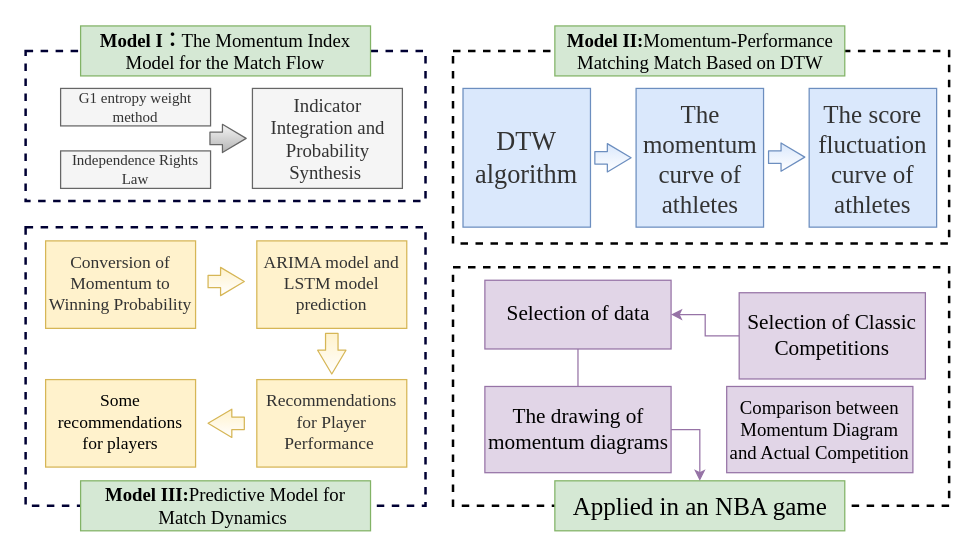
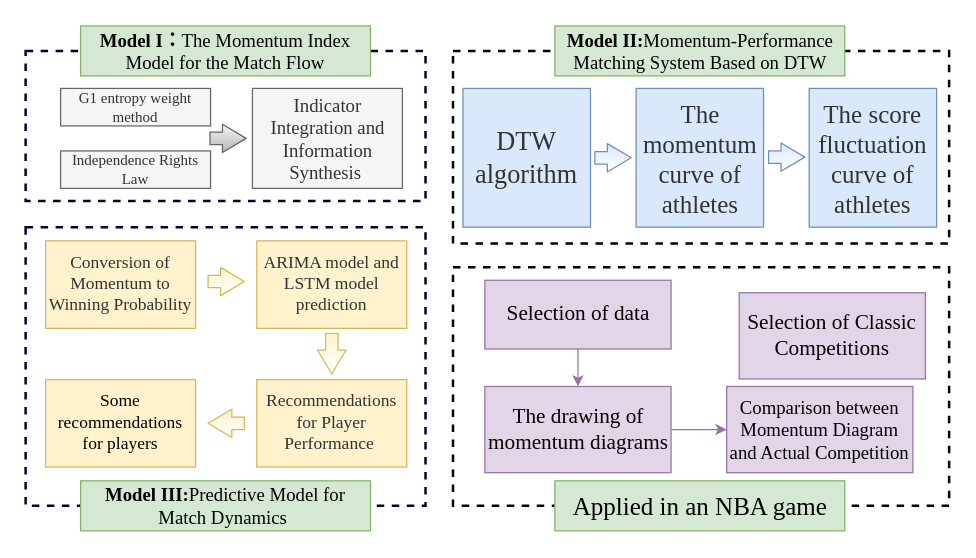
node "Model II:Momentum-Performance Matching Match Based on DTW": label "Model II:Momentum-Performance Matching Match Based on DTW" -> "Model II:Momentum-Performance Matching System Based on DTW"
node "Indicator Integration and Probability Synthesis": label "Indicator Integration and Probability Synthesis" -> "Indicator Integration and Information Synthesis"
edge "Selection of Classic Competitions" -> "Selection of data": removed
edge "Selection of data" -- "The drawing of momentum diagrams": arrowhead none -> classic
edge "The drawing of momentum diagrams" -> "Applied in an NBA game": now "The drawing of momentum diagrams" -> "Comparison between Momentum Diagram and Actual Competition"
